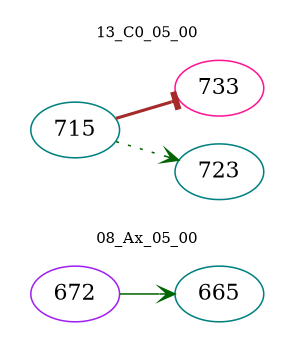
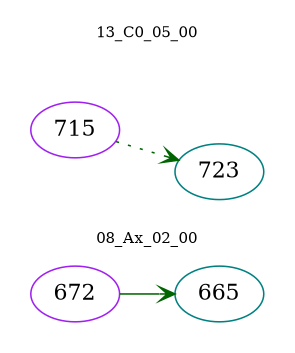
node "733": removed
node "715": color teal -> purple
cluster "08_Ax_05_00": label "08_Ax_05_00" -> "08_Ax_02_00"
